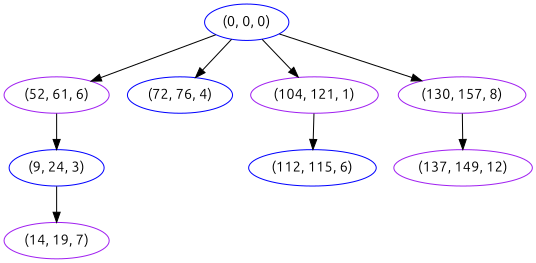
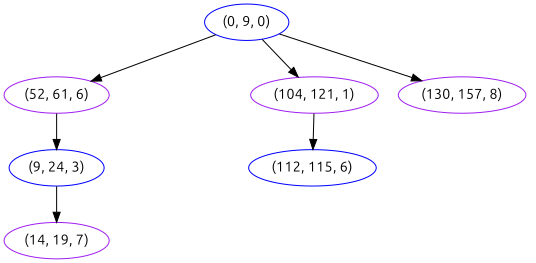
node "(0, 0, 0)": label "(0, 0, 0)" -> "(0, 9, 0)"
node "(72, 76, 4)": removed
node "(137, 149, 12)": removed
